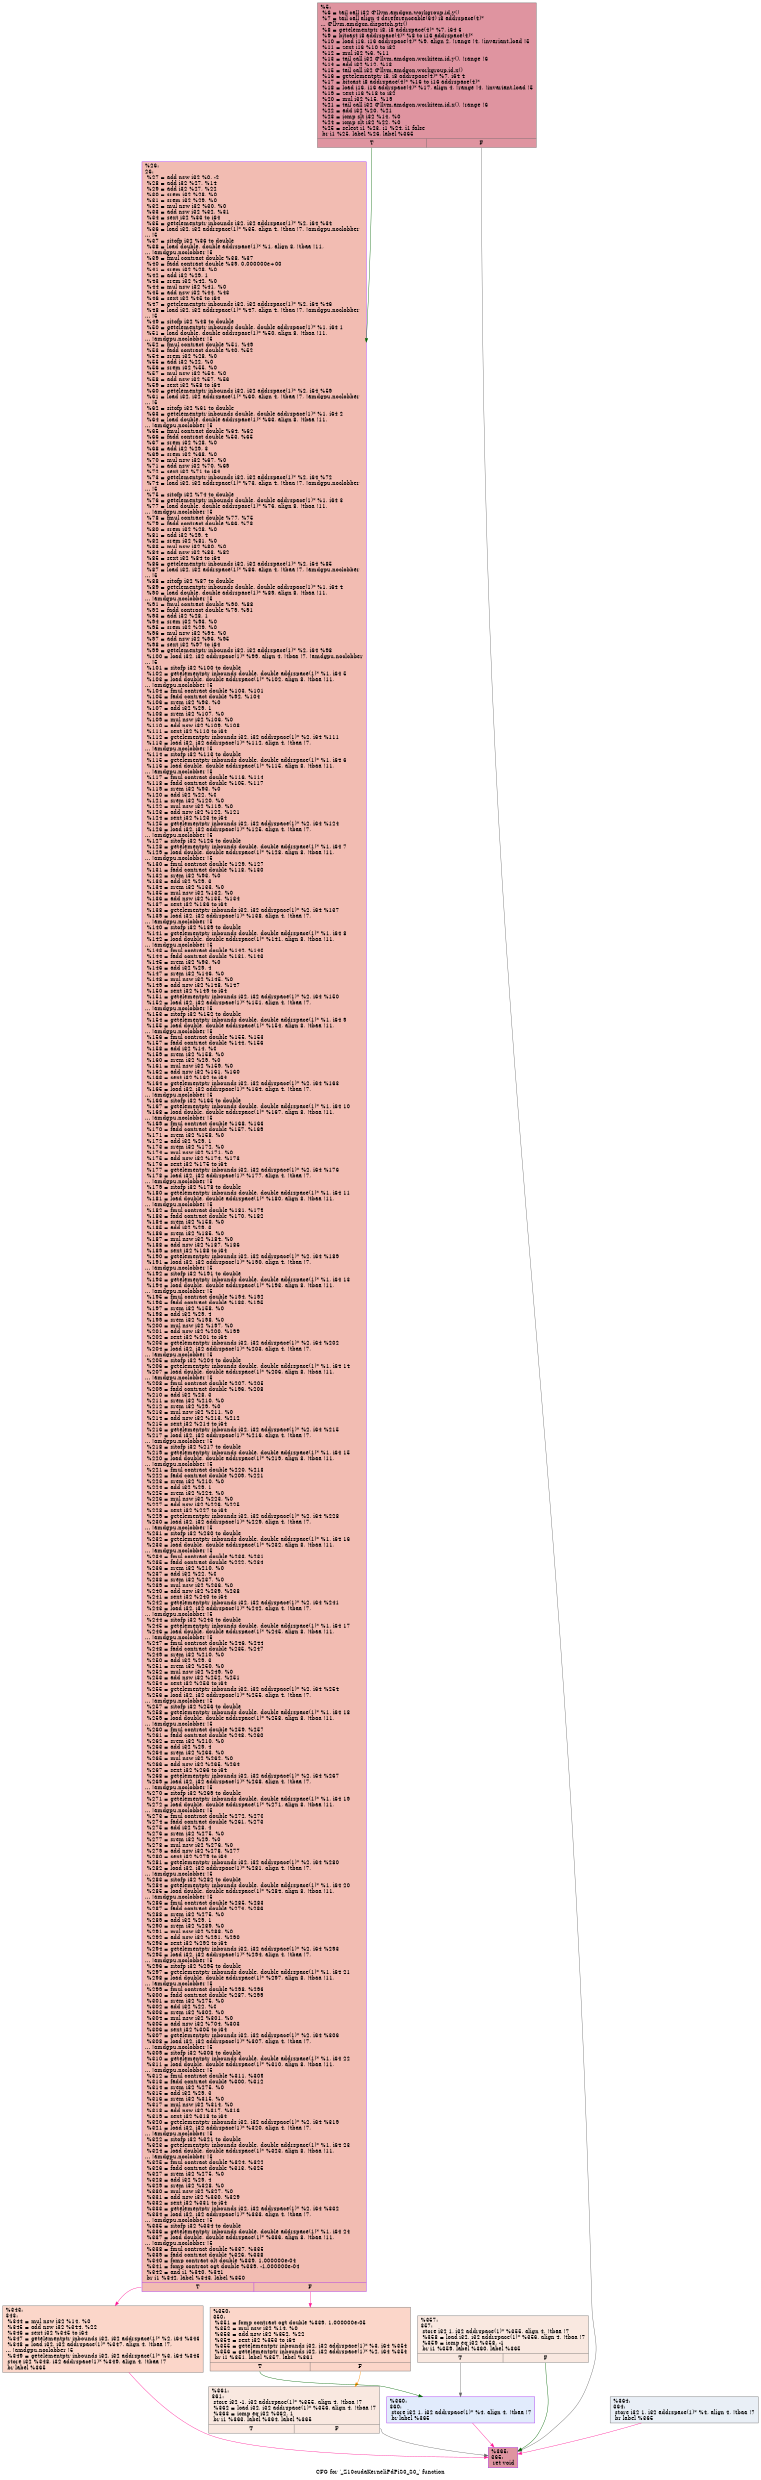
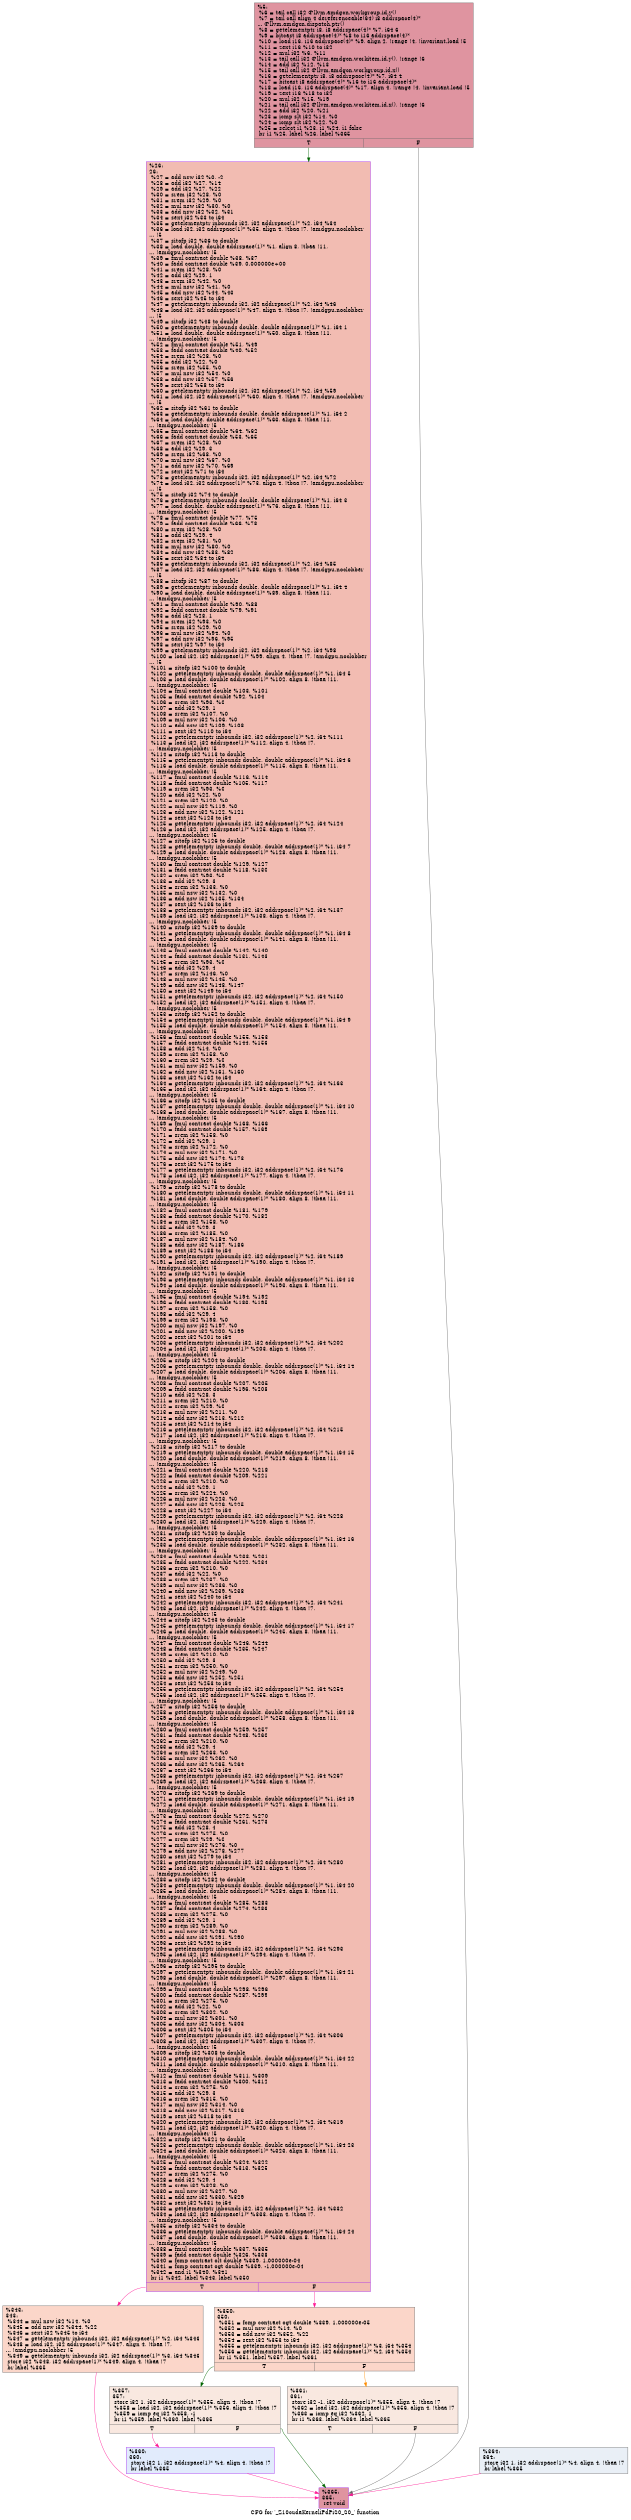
node "%26:": text "%305 = add nsw i32 %704, %303" -> "%305 = add nsw i32 %304, %303"
edge "%357:" -> "%360:": color gray40 -> deeppink
edge "%350:" -> "%360:": now "%350:" -> "%357:"
